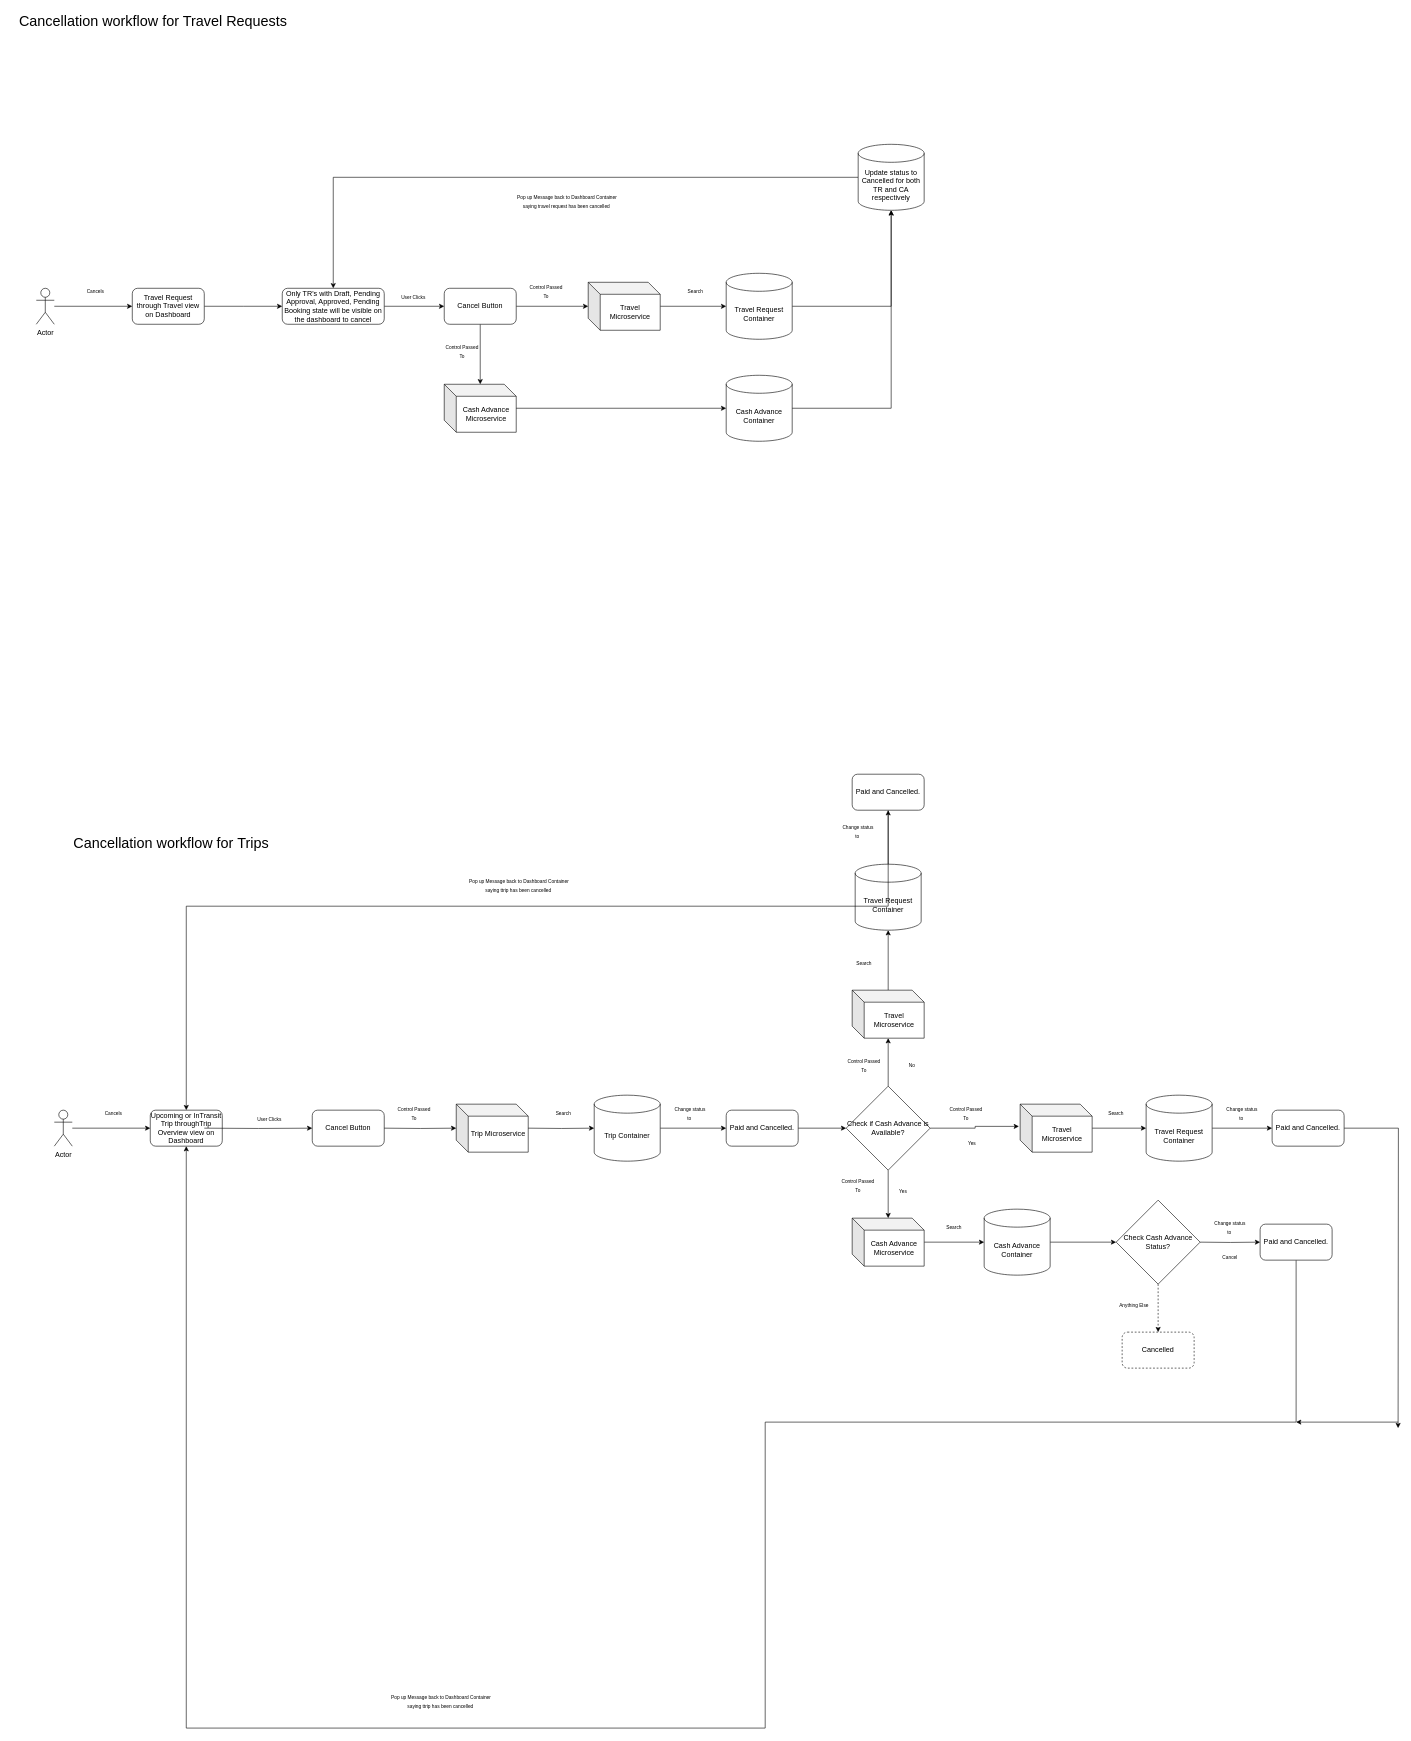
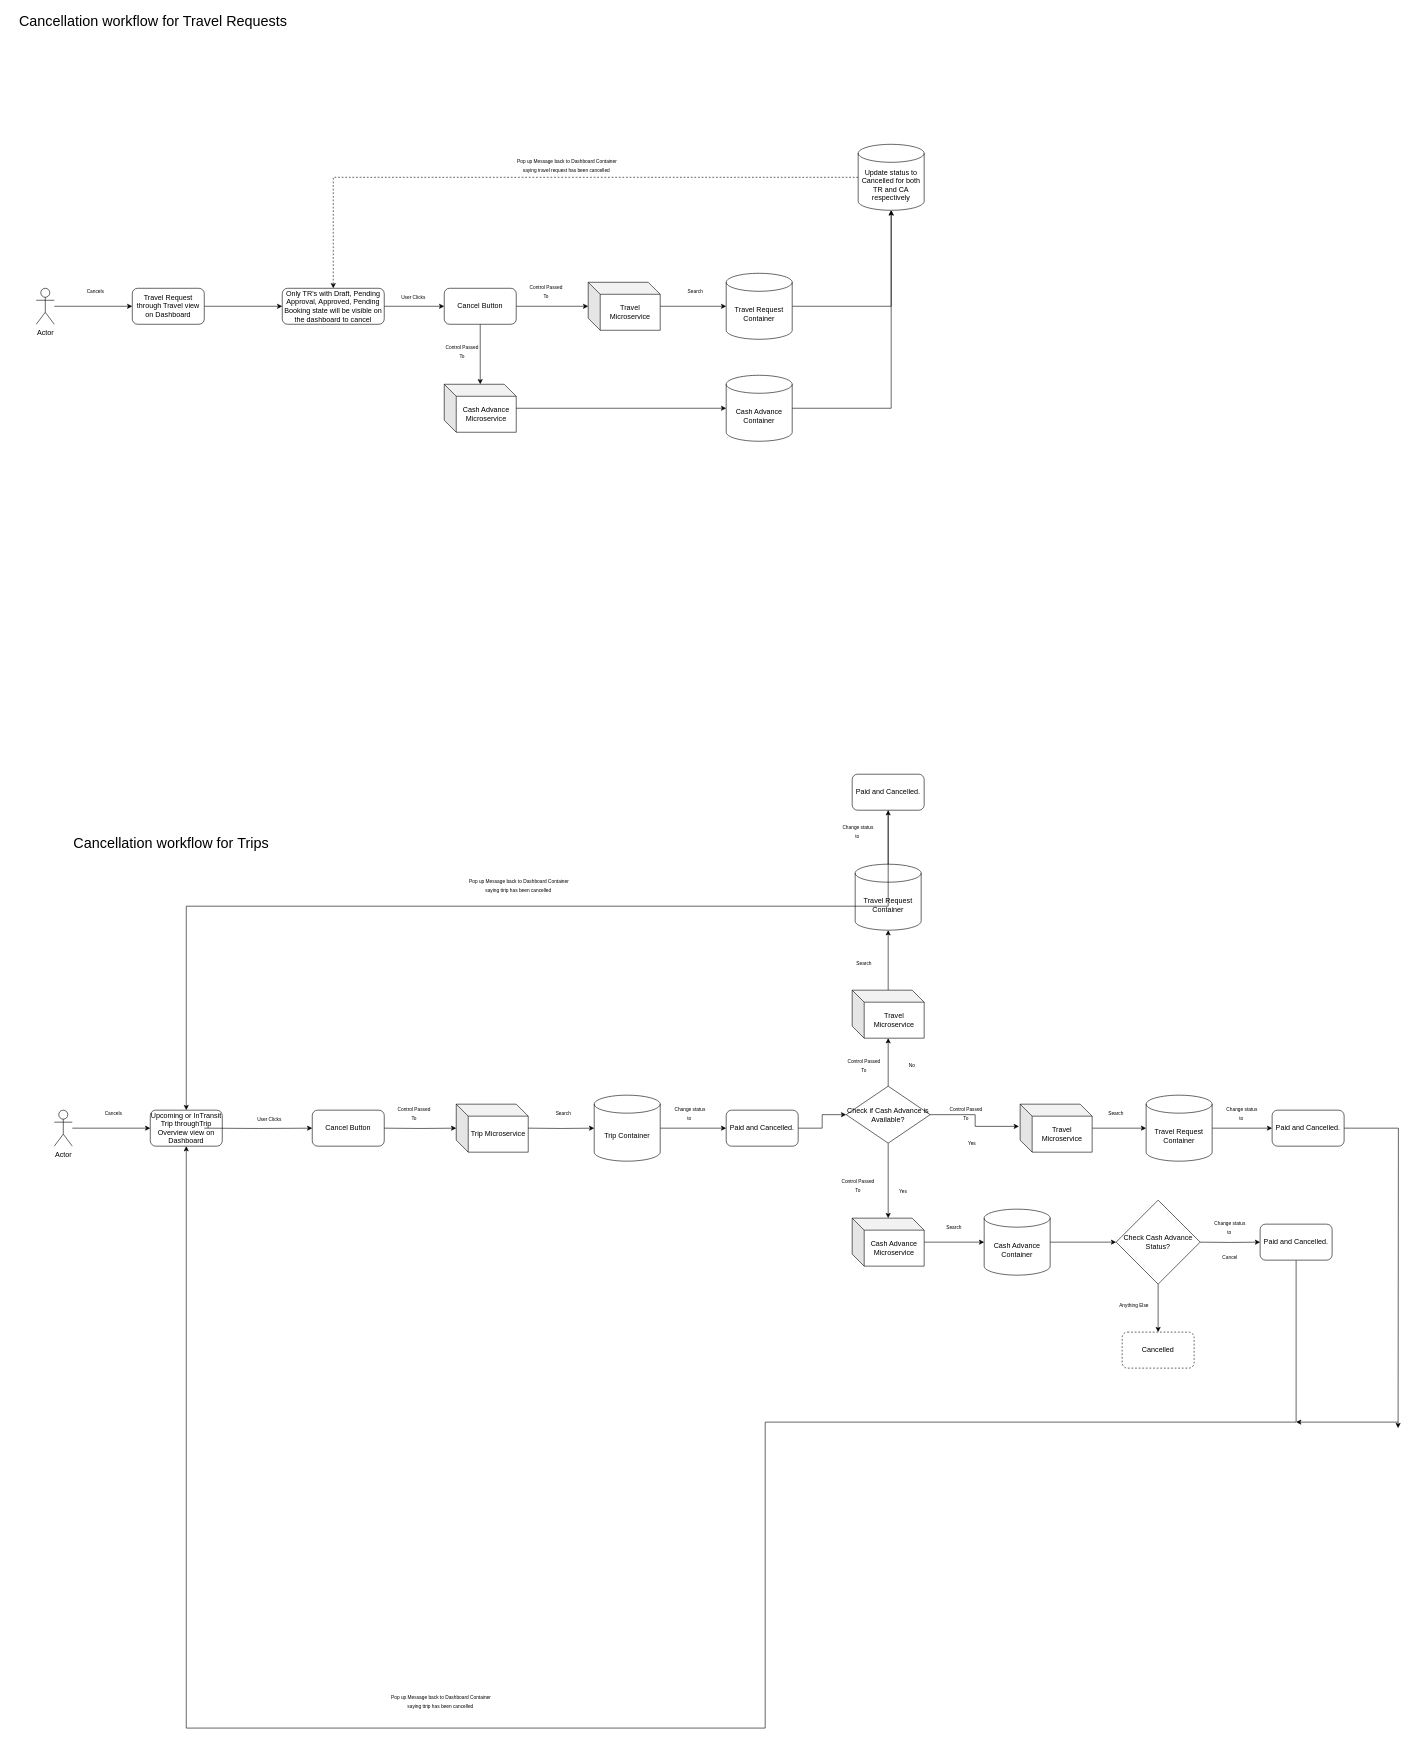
edge "Update status to Cancelled for both TR and CA respectively" -> "Only TR's with Draft, Pending Approval, Approved, Pending Booking state will be visible on the dashboard to cancel": style solid -> dashed
node "Pop up Message back to Dashboard Container saying travel request has been cancelled": moved (567, 201) -> (567, 165)
node "Check if Cash Advance is Available?": size 84x84 -> 84x57
edge "Check Cash Advance Status?" -> "Cancelled": style dashed -> solid
